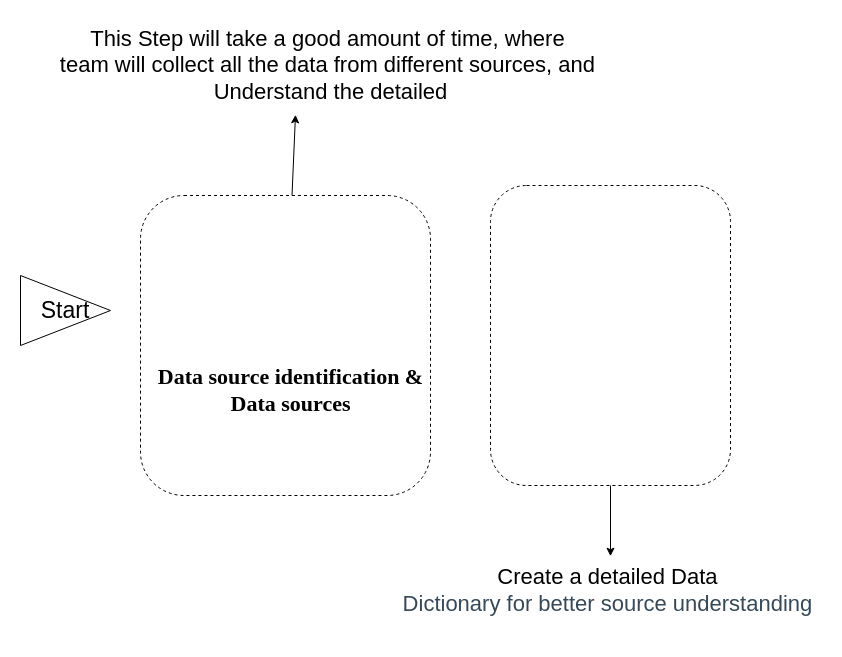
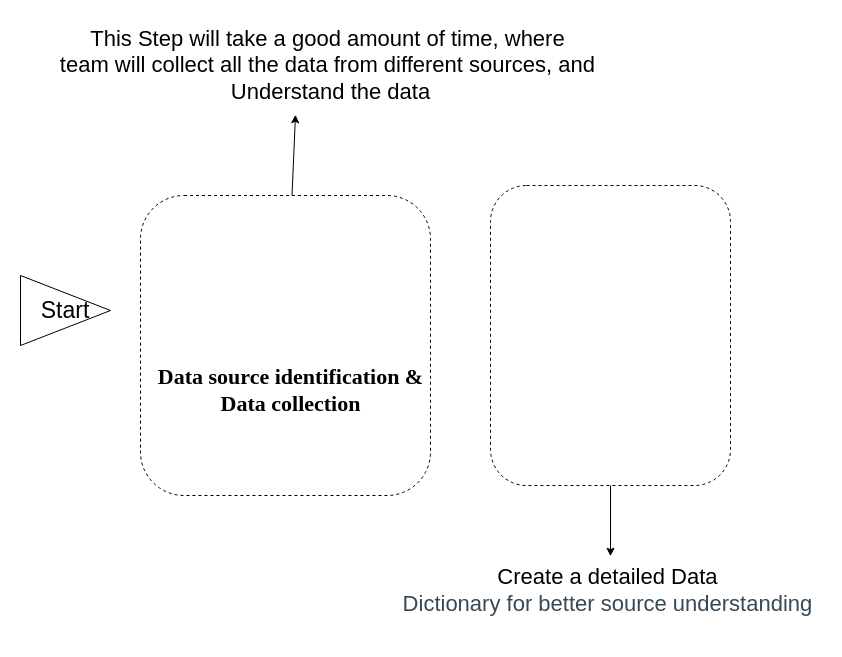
node "This Step will take a good amount of time, where team will collect all the data from different sources, and Understand the detailed": label "This Step will take a good amount of time, where team will collect all the data from different sources, and Understand the detailed" -> "This Step will take a good amount of time, where team will collect all the data from different sources, and Understand the data"
node "Data source identification & Data sources": label "Data source identification & Data sources" -> "Data source identification & Data collection"
